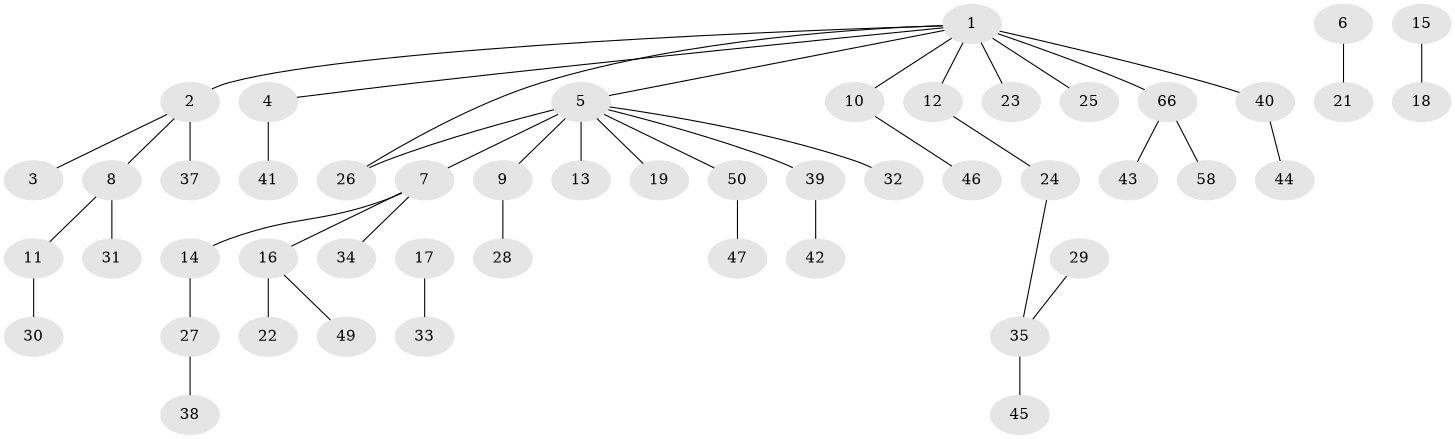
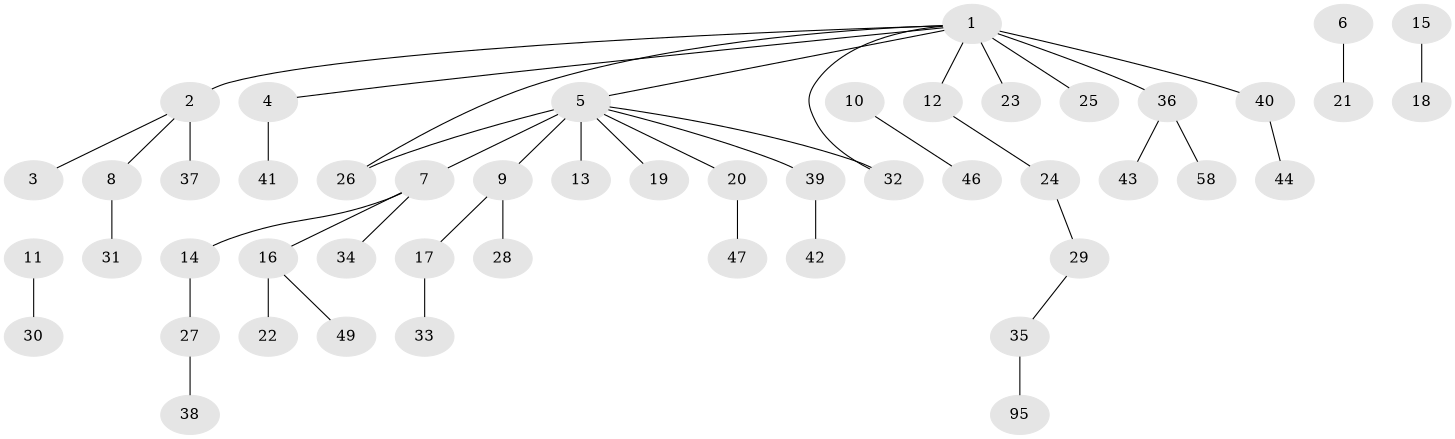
edge "1" -- "10": now "1" -- "32"
node "66": label "66" -> "36"
node "50": label "50" -> "20"
edge "8" -- "11": removed
edge "9" -- "17": added
edge "24" -- "35": now "24" -- "29"
node "45": label "45" -> "95"
